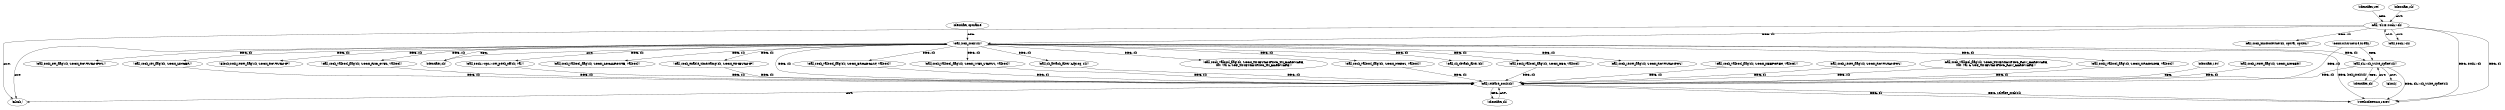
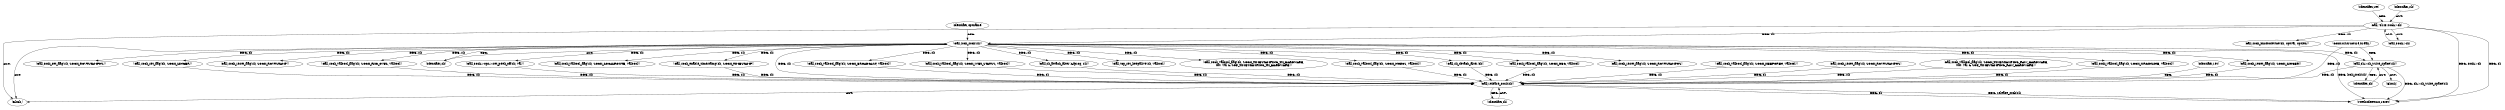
edge "(Call,lock_sock(sk))" -> "(Call,sock_reset_flag(sk, SOCK_LINGER))": added, label "DDG: sk"
node "(Block,sock_reset_flag(sk, SOCK_RCVTSTAMP))": label "(Block,sock_reset_flag(sk, SOCK_RCVTSTAMP))" -> "(Call,sock_reset_flag(sk, SOCK_RCVTSTAMP))"
node "(Call,tcp_set_keepalive(sk, valbool))": added
edge "(Call,sk_detach_filter(sk))" -> "(Call,release_sock(sk))": added, label "DDG: sk"
